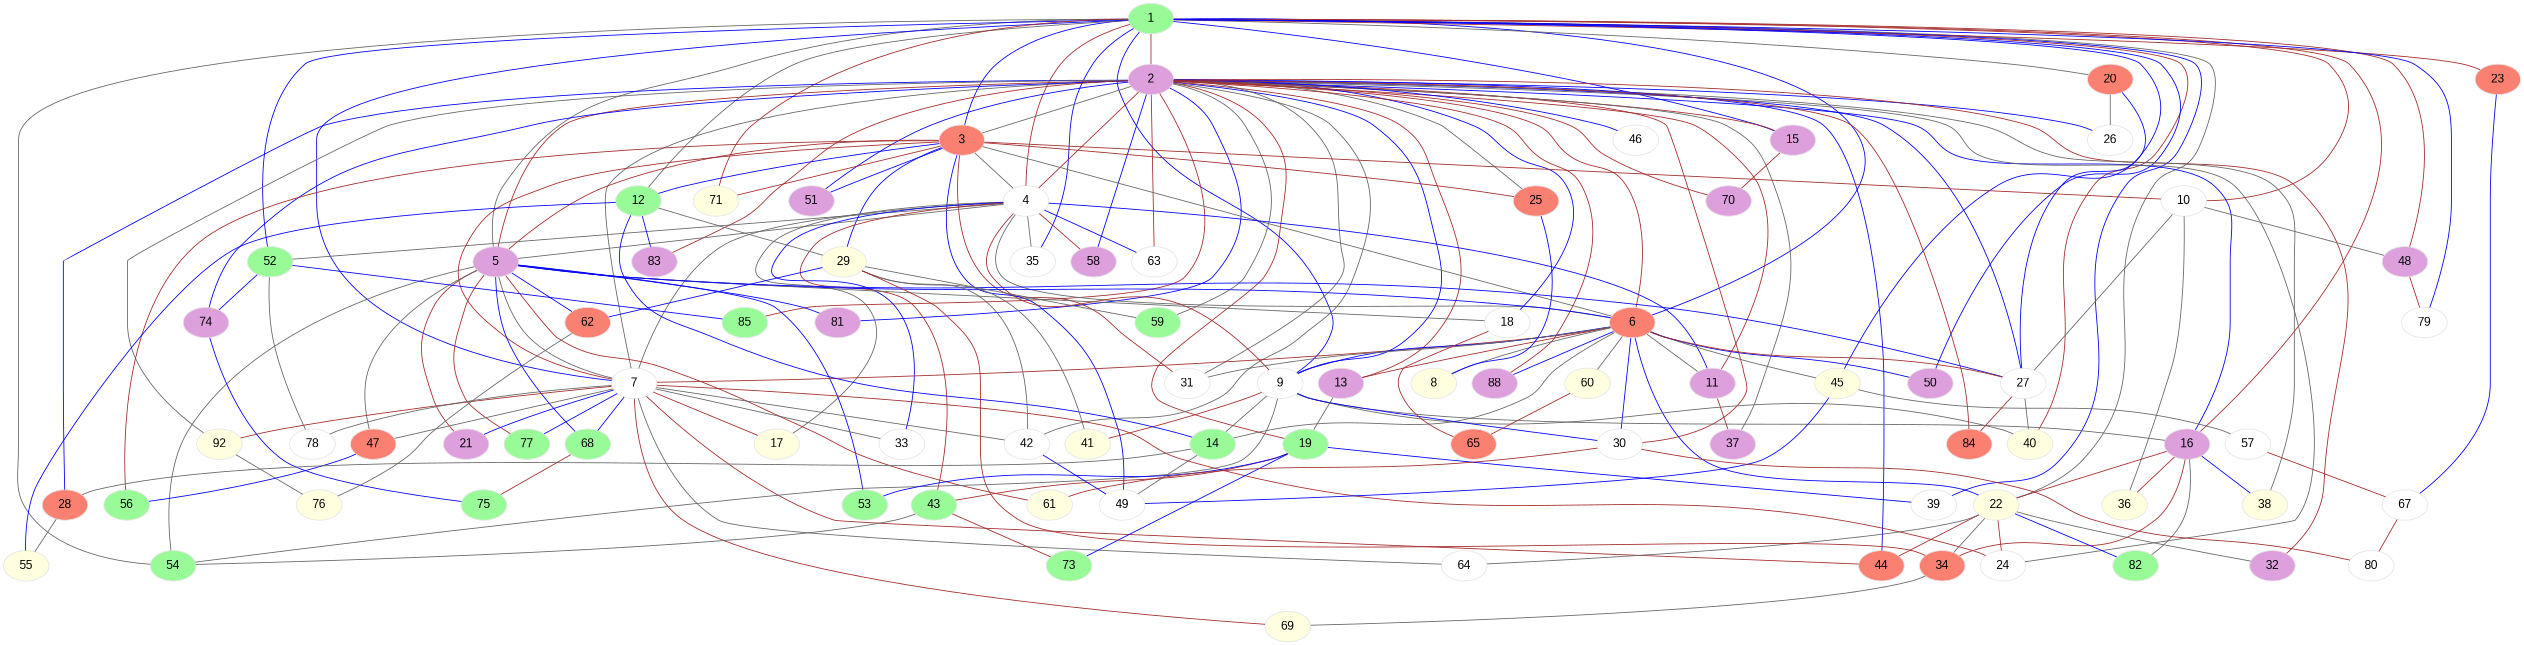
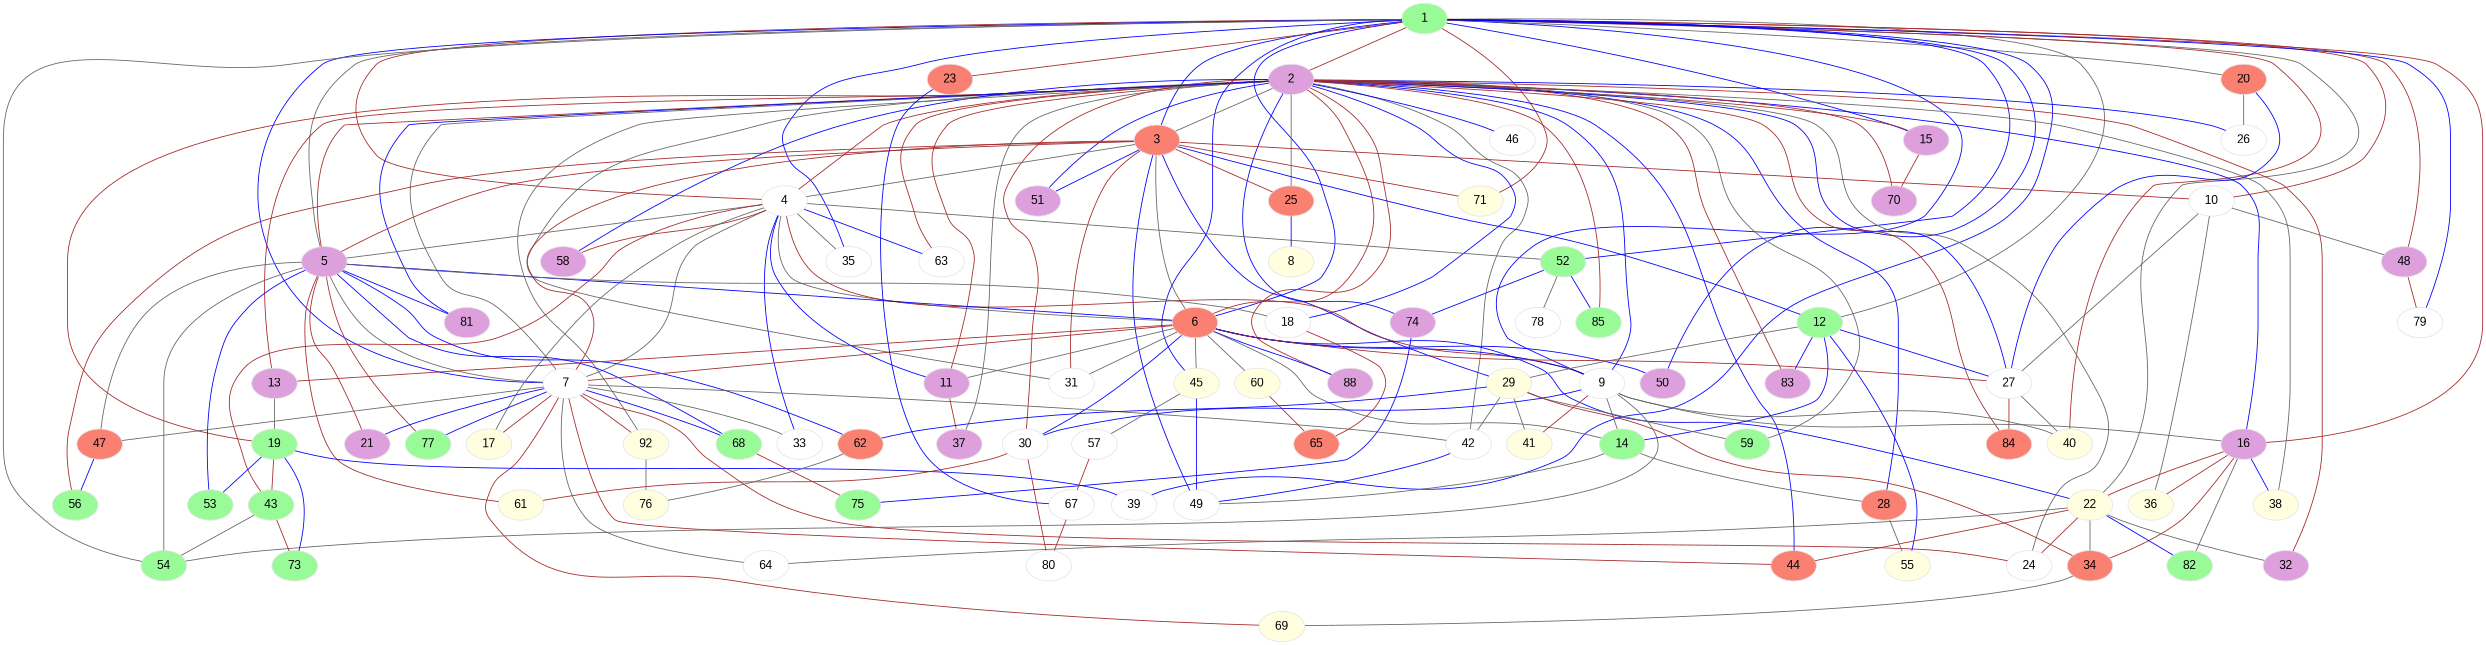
edge "5" -- "27": now "12" -- "27"
edge "6" -- "8": removed
edge "7" -- "78": removed
